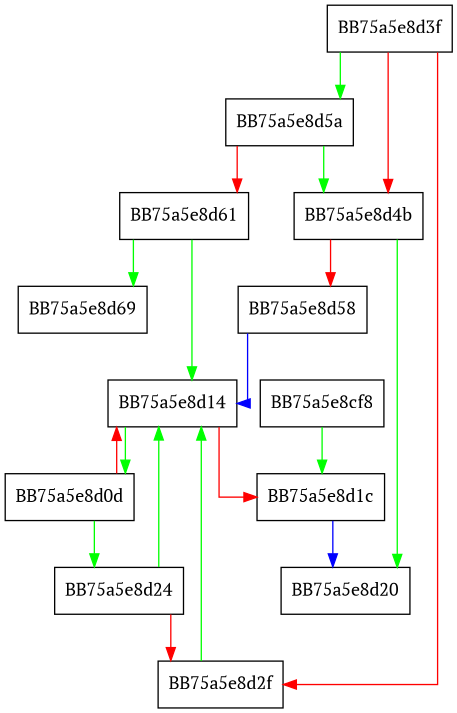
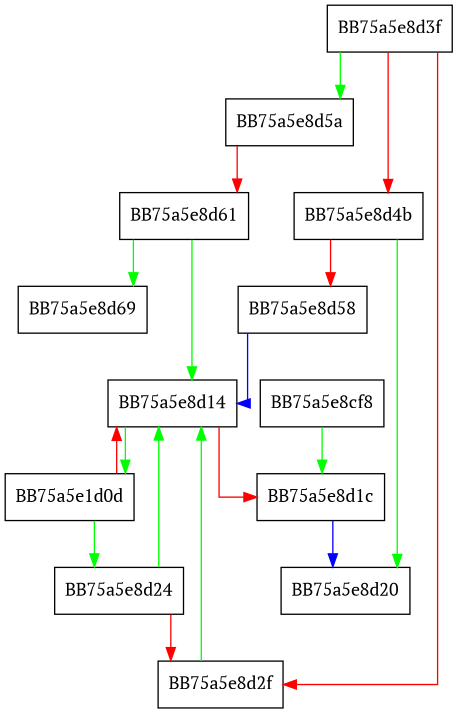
edge "BB75a5e8d5a" -> "BB75a5e8d4b": removed
node "BB75a5e8d0d": label "BB75a5e8d0d" -> "BB75a5e1d0d"
